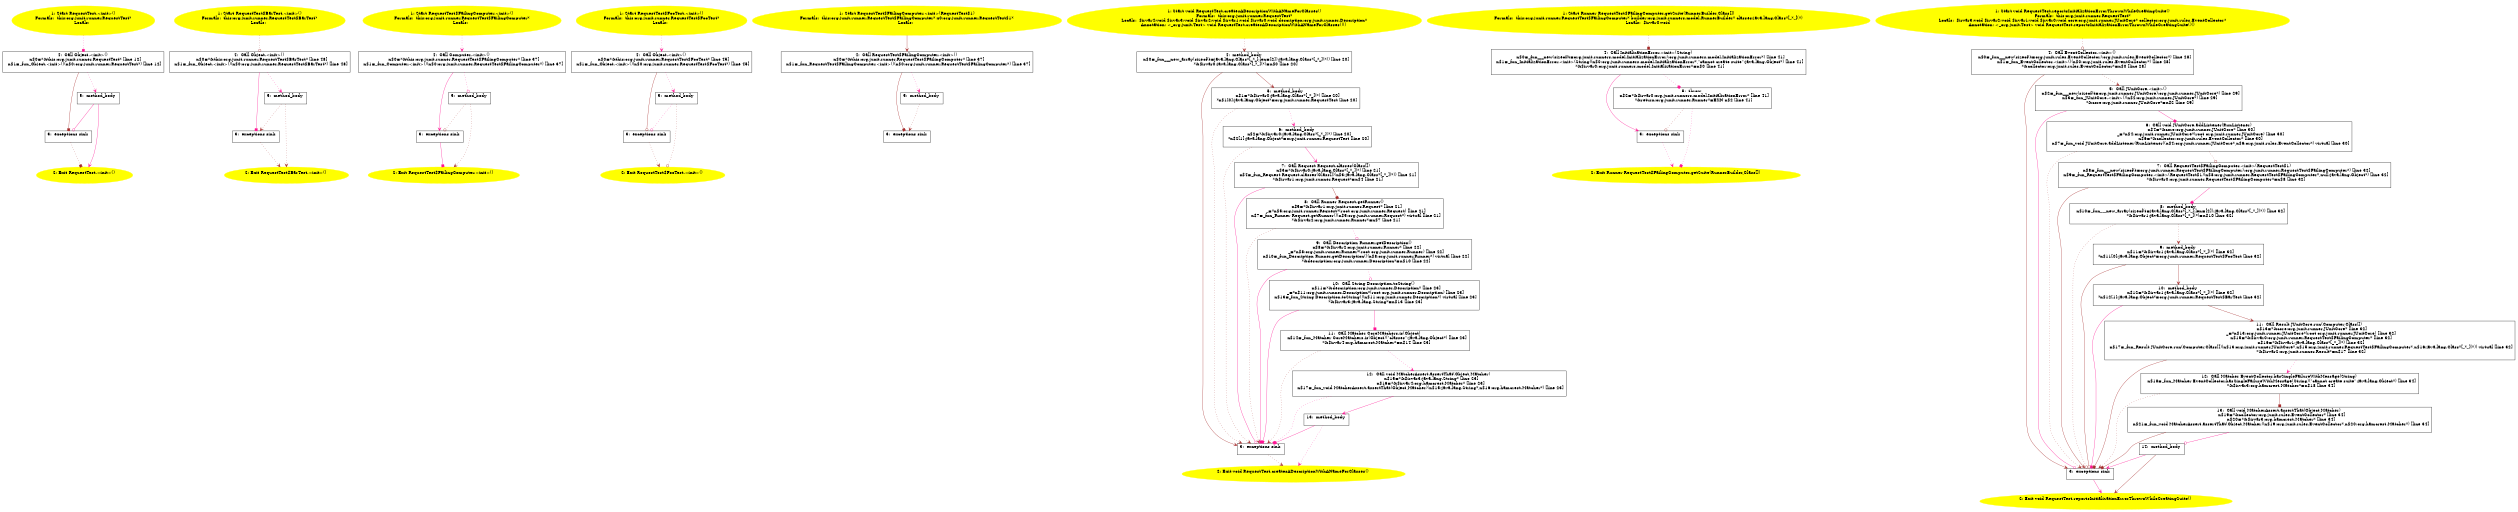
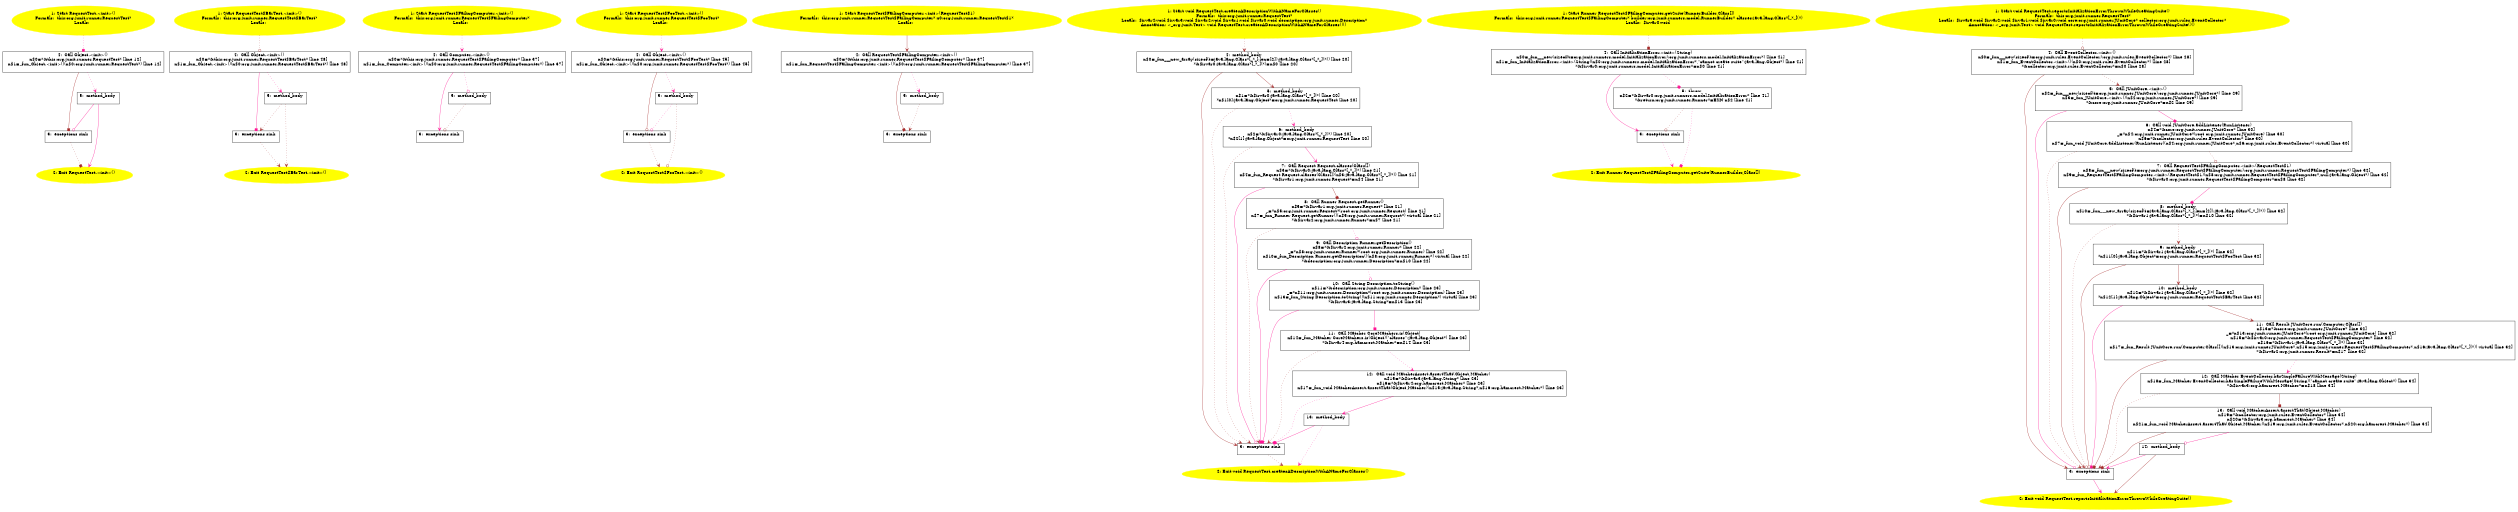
node "2: Exit RequestTest$FailingComputer.<init>()": removed
